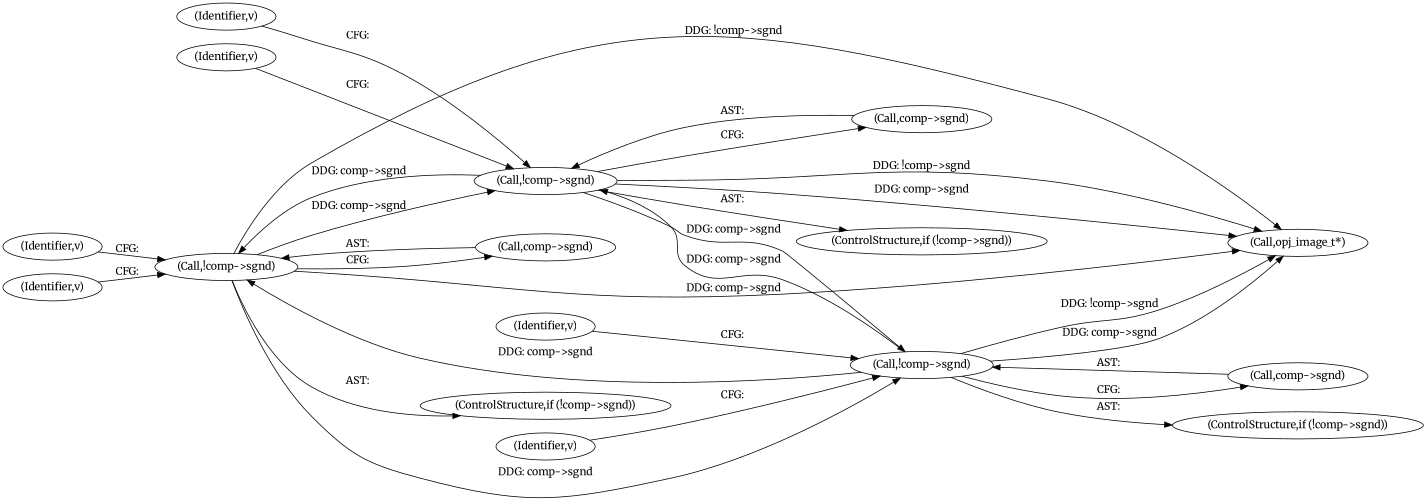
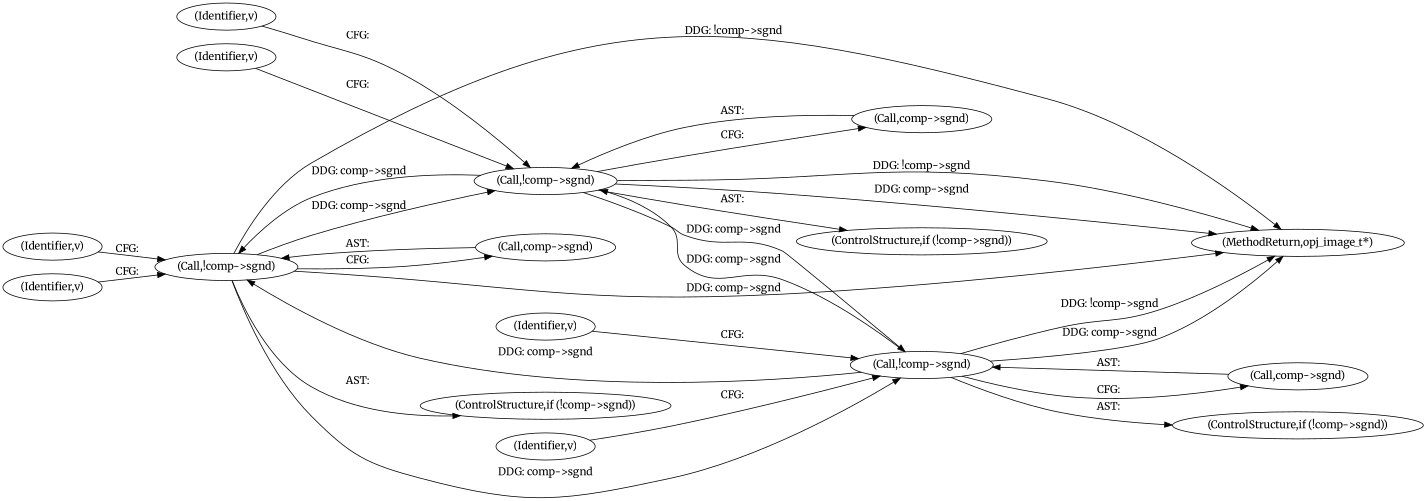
node "(Call,opj_image_t*)": label "(Call,opj_image_t*)" -> "(MethodReturn,opj_image_t*)"
